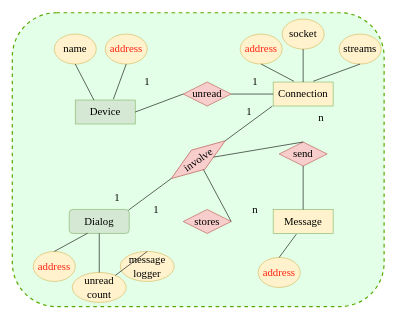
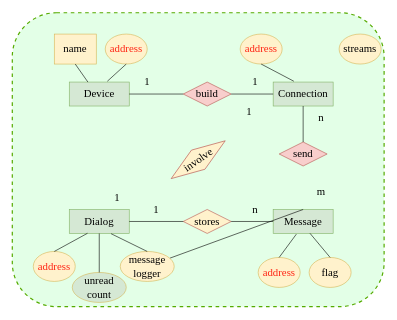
node "socket": removed
node "name": shape ellipse -> rectangle
edge "socket" -- "Connection": removed
edge "streams" -- "Connection": removed
node "unread": label "unread" -> "build"
node "Connection": fillcolor #fff2cc -> #d5e8d4
node "Device": moved (105, 112) -> (99, 94)
edge "Connection" -- "involve": removed
edge "send" -- "involve": now "send" -- "Connection"
node "involve": fillcolor #f8cecc -> #fff2cc
edge "send" -- "Message": now "message logger" -- "Message"
node "m": added
edge "involve" -- "Dialog": removed
edge "involve" -- "stores": now "Message" -- "stores"
node "Dialog": shape rounded rectangle -> rectangle
edge "Dialog" -- "stores": added
node "stores": fillcolor #f8cecc -> #fff2cc
node "Message": fillcolor #fff2cc -> #d5e8d4
edge "Message" -- "flag": added
edge "message logger" -- "unread count": now "message logger" -- "Dialog"
node "flag": added
node "unread count": fillcolor #fff2cc -> #d5e8d4
